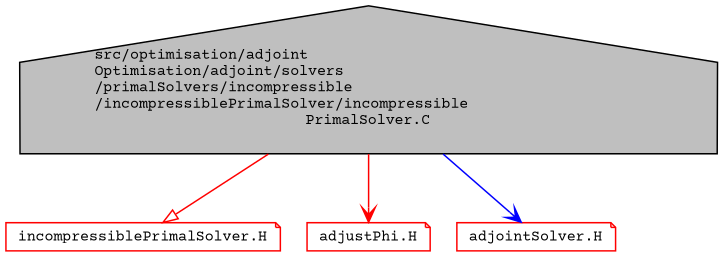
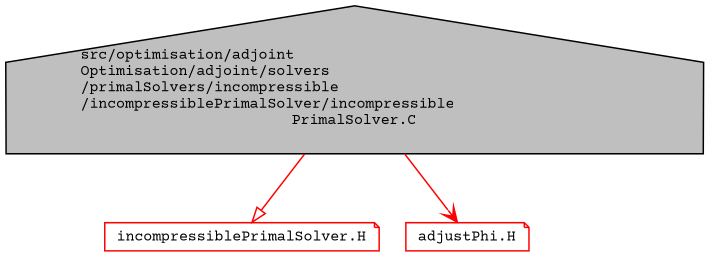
node "adjointSolver.H": removed
